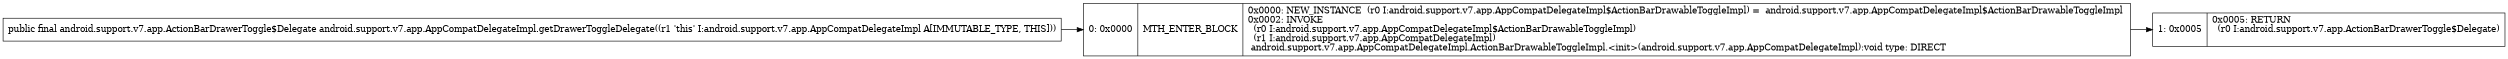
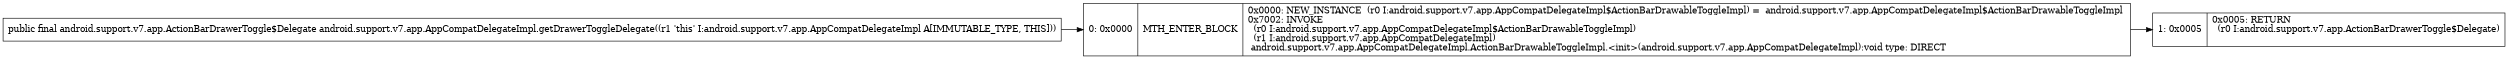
node "0: 0x0000": text "0x0002: INVOKE" -> "0x7002: INVOKE"
